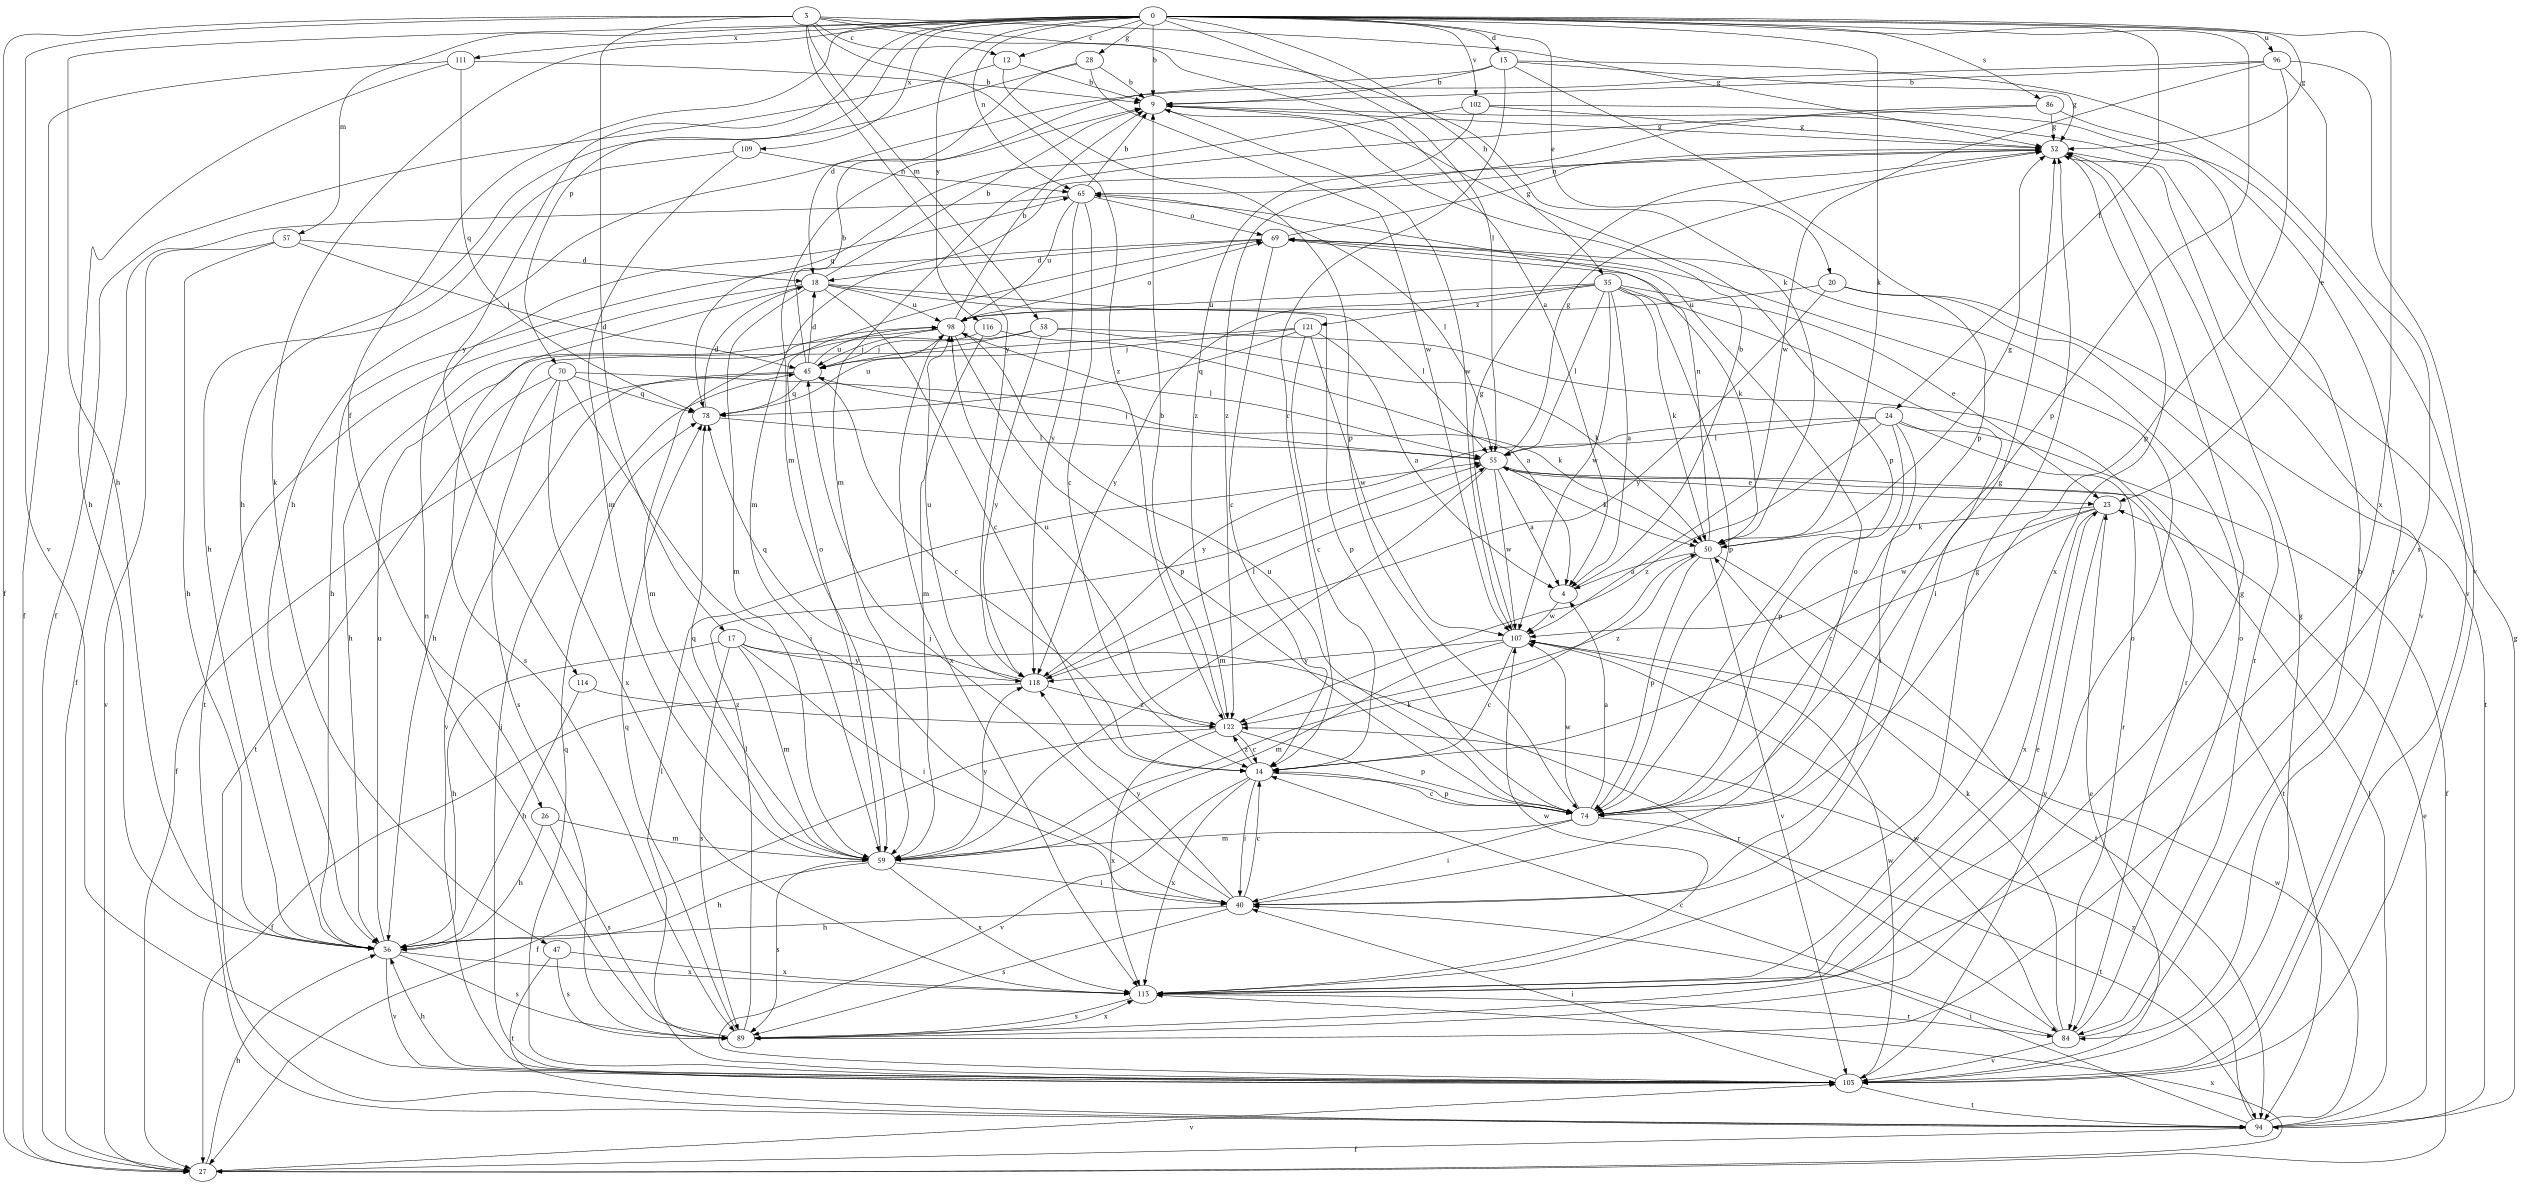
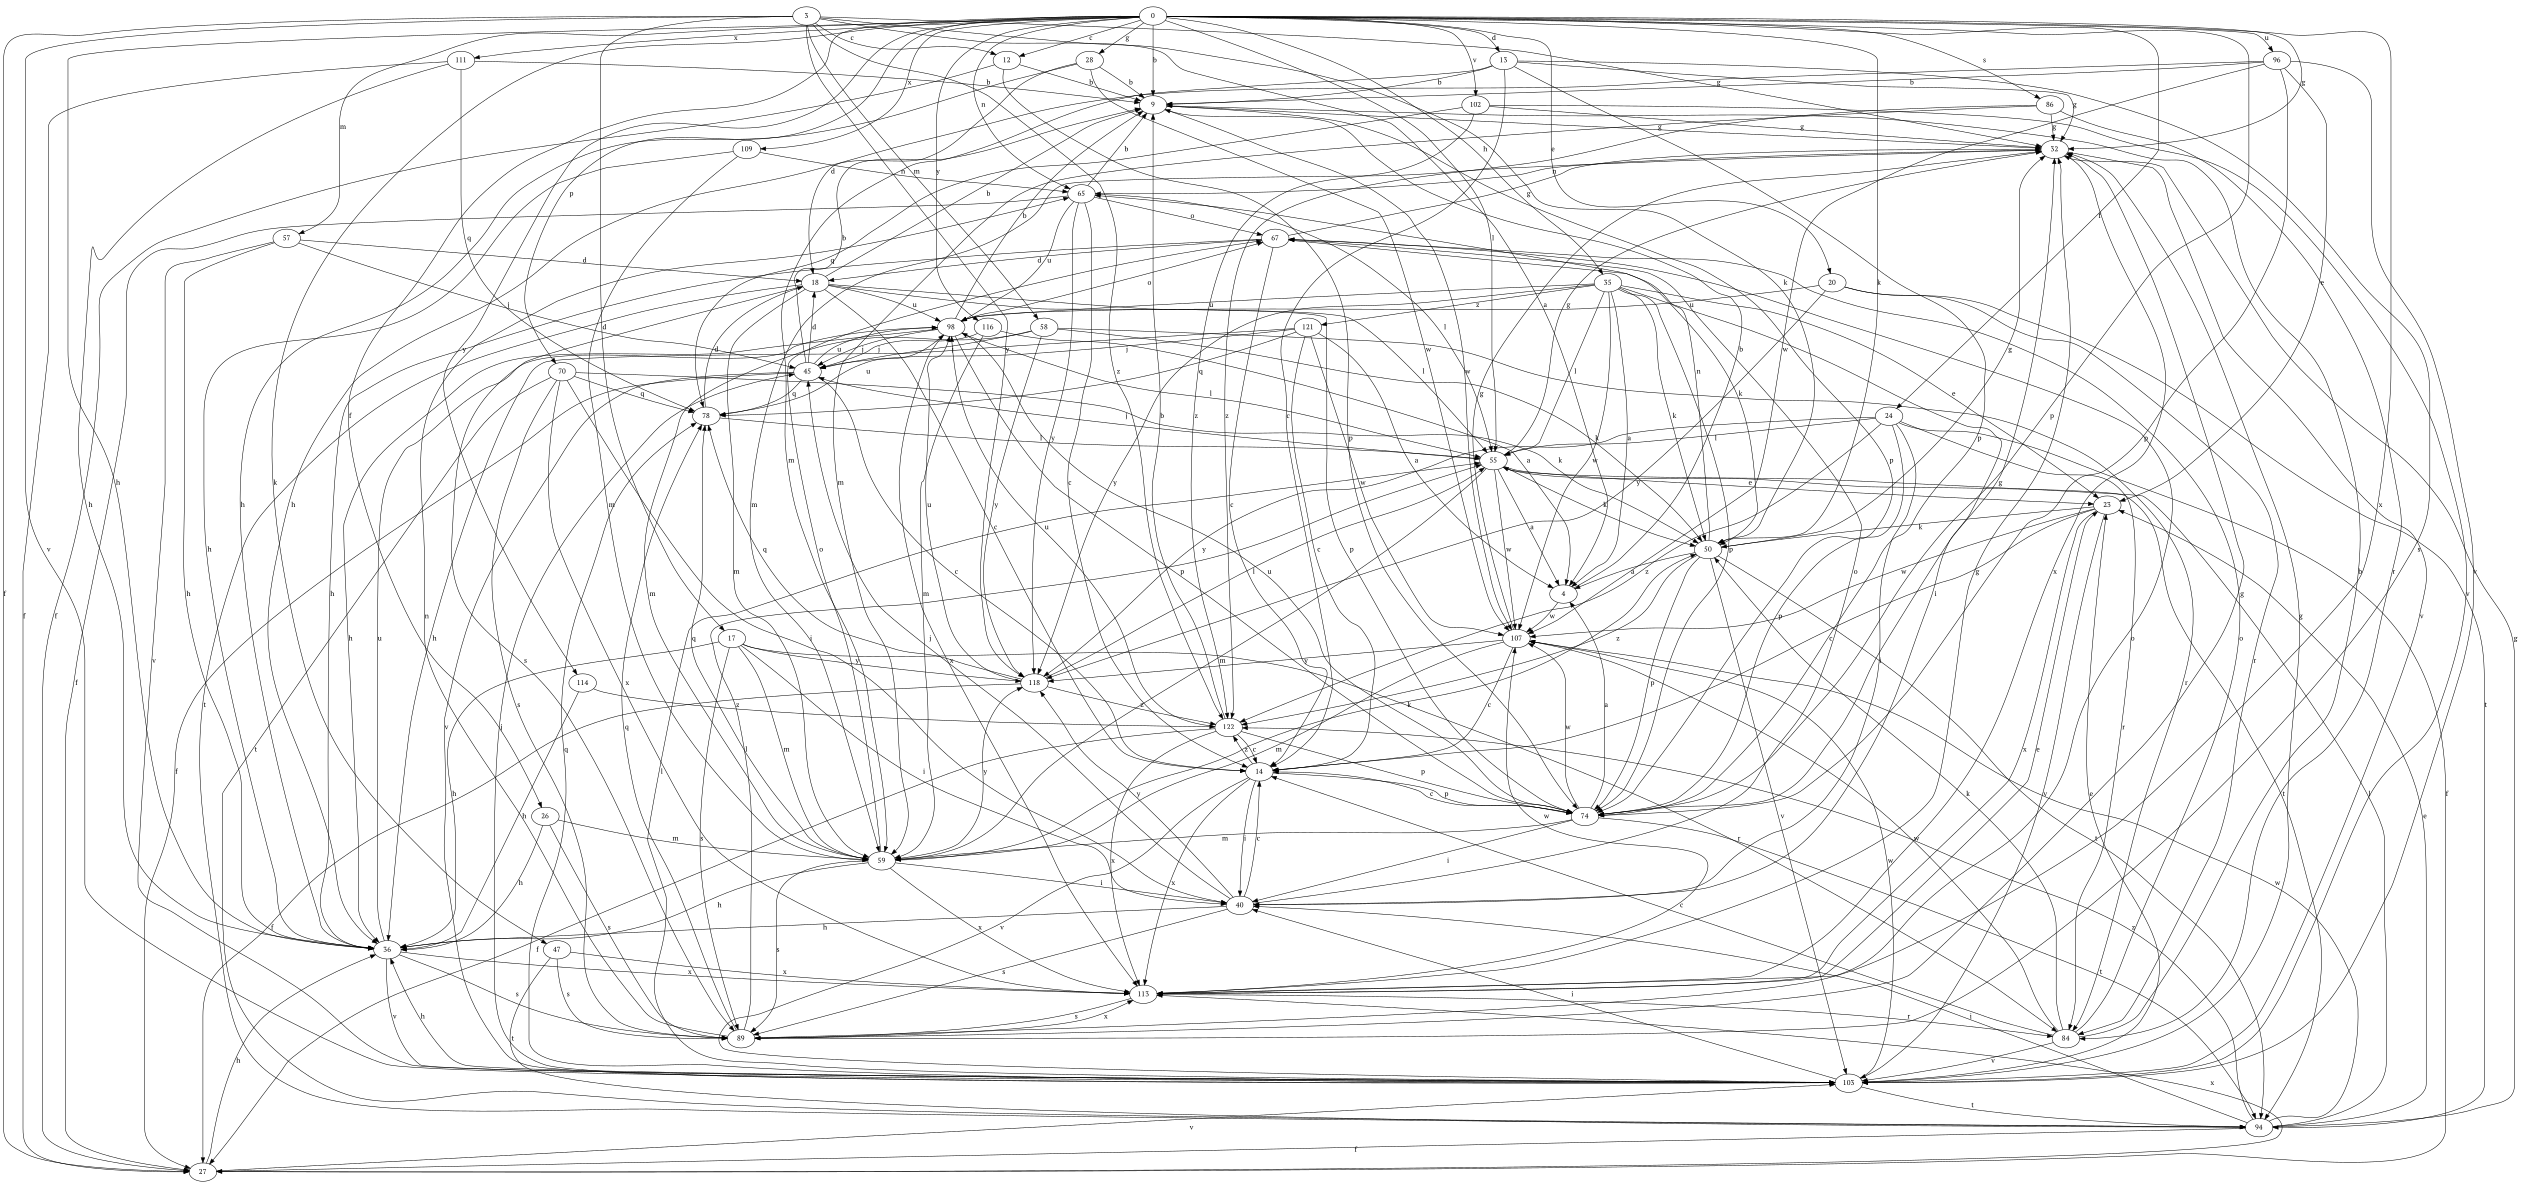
node "69": label "69" -> "67"
edge "57" -> "27": now "57" -> "103"
